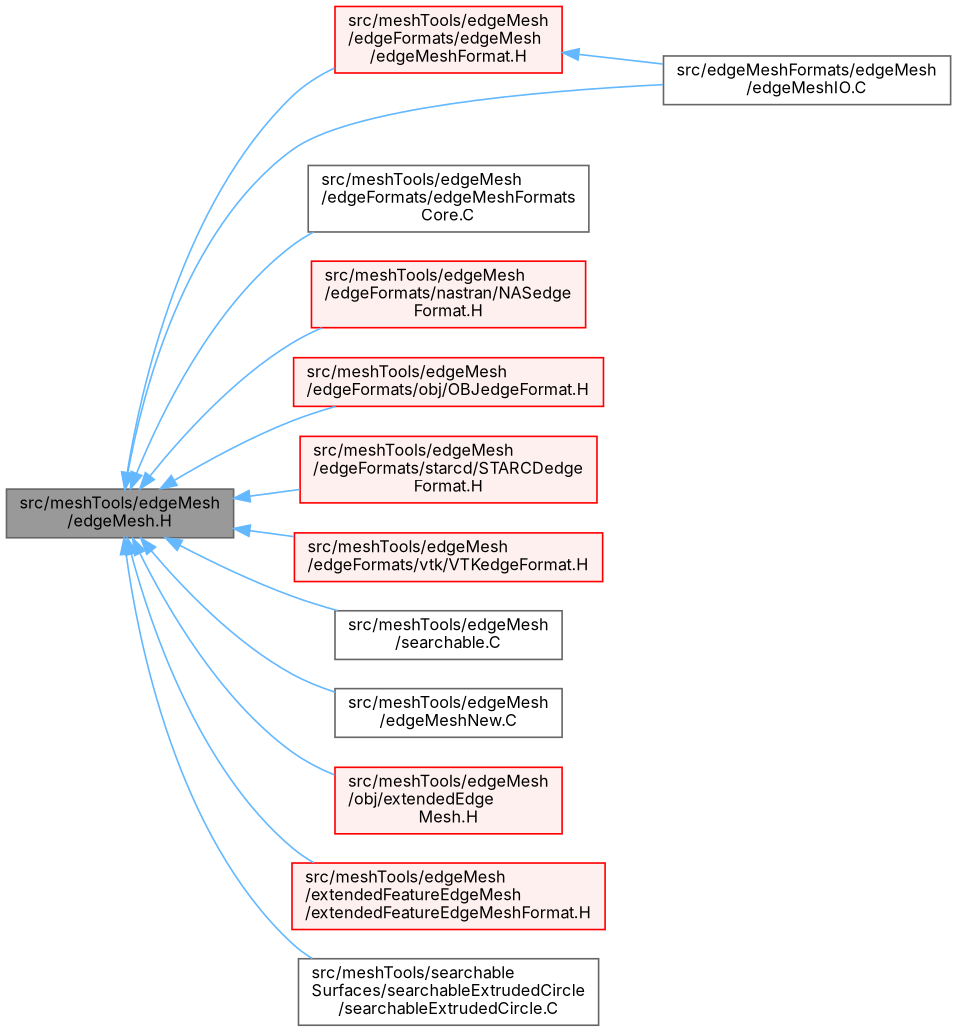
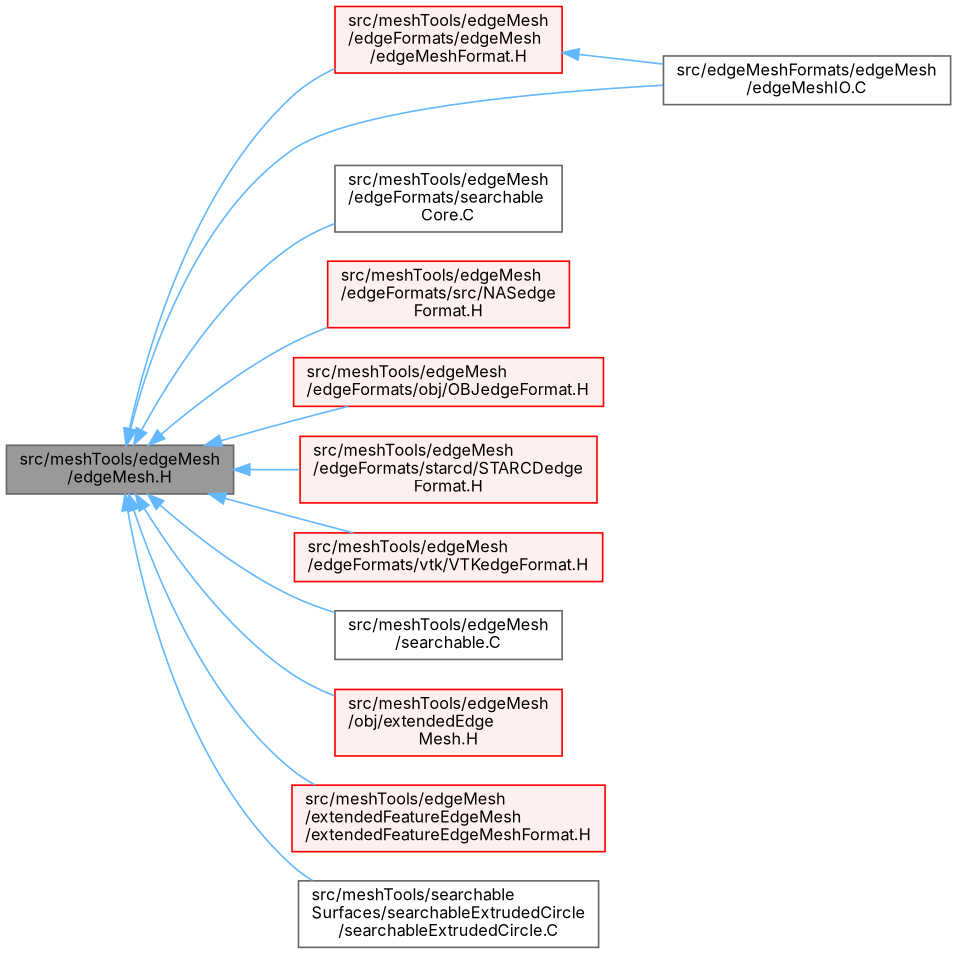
node "src/meshTools/edgeMesh /edgeFormats/edgeMeshFormats Core.C": label "src/meshTools/edgeMesh /edgeFormats/edgeMeshFormats Core.C" -> "src/meshTools/edgeMesh /edgeFormats/searchable Core.C"
node "src/meshTools/edgeMesh /edgeFormats/nastran/NASedge Format.H": label "src/meshTools/edgeMesh /edgeFormats/nastran/NASedge Format.H" -> "src/meshTools/edgeMesh /edgeFormats/src/NASedge Format.H"
node "src/meshTools/edgeMesh /edgeMeshNew.C": removed
